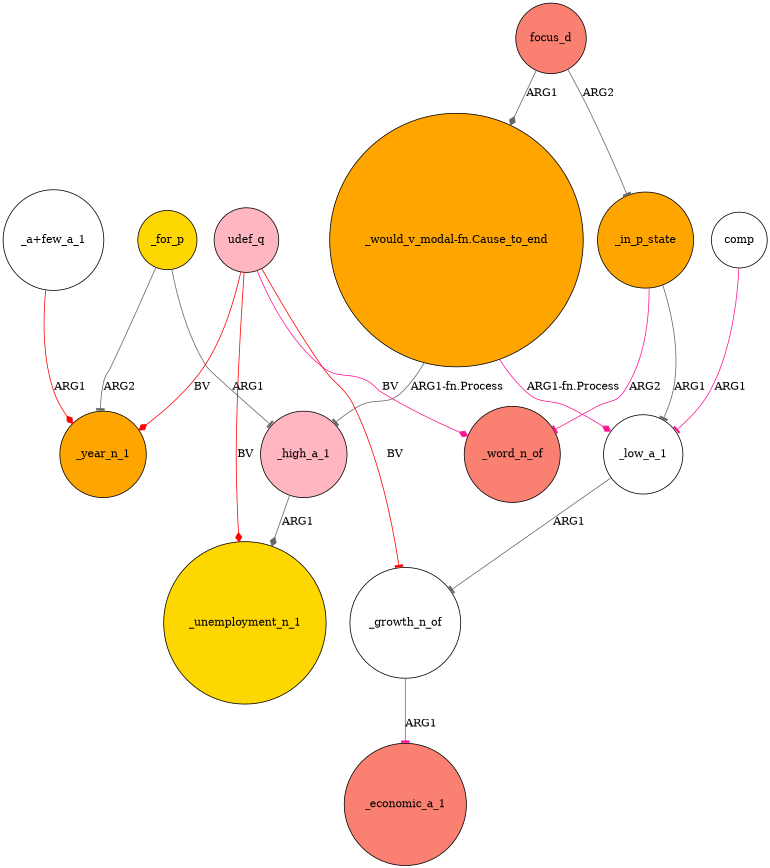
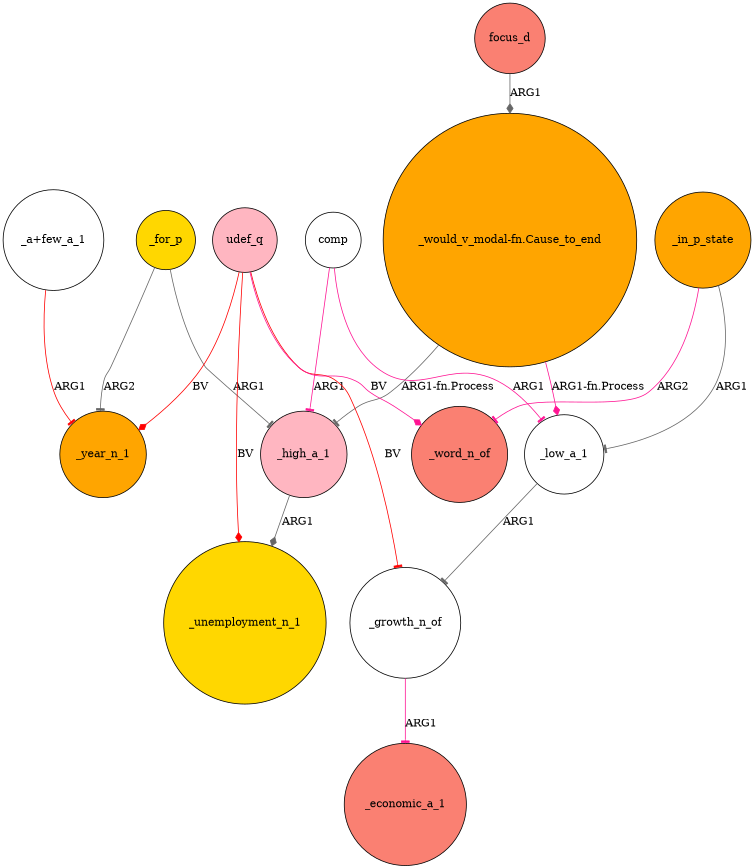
edge "focus_d" -> "_in_p_state": removed, label "ARG2"
edge "comp" -> "_high_a_1": added, label "ARG1"
edge "_a+few_a_1" -> "_year_n_1": arrowhead diamond -> tee
